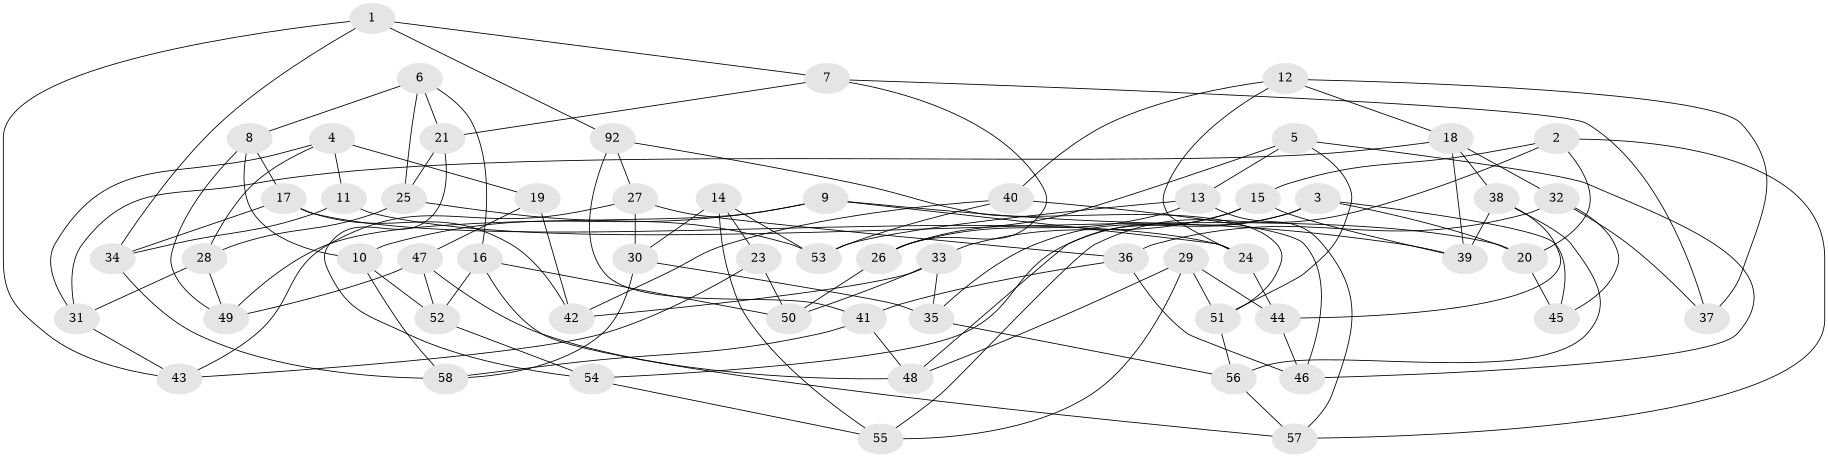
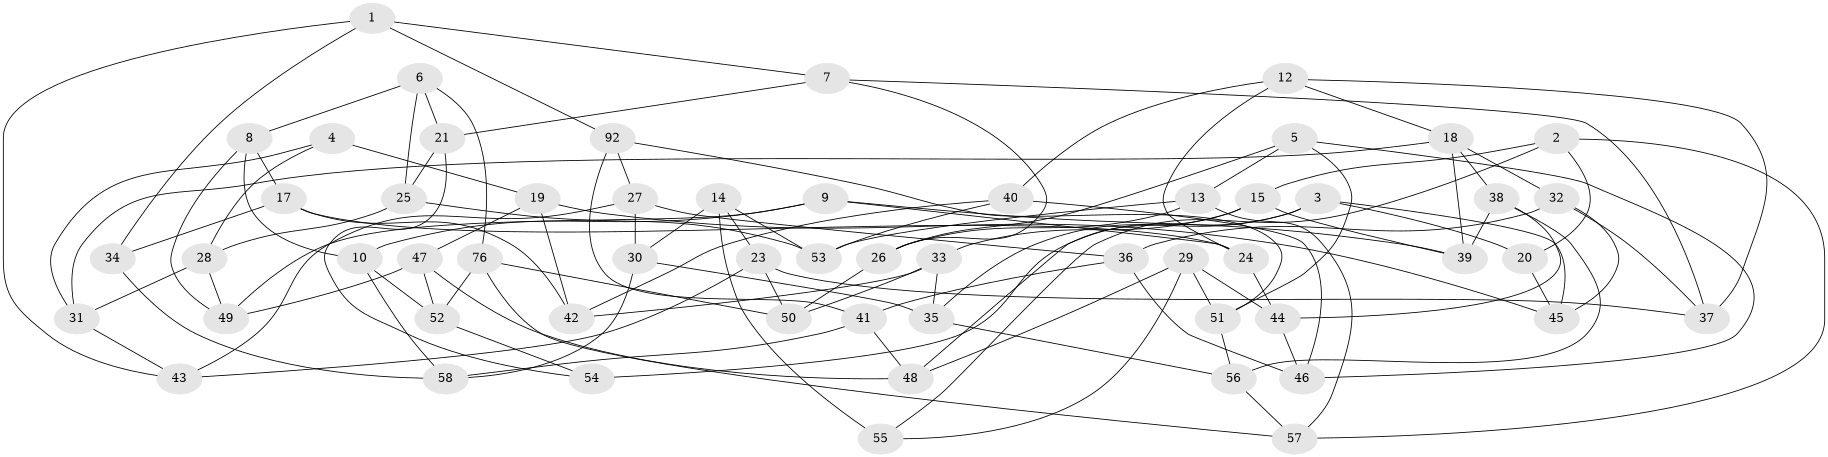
node "11": removed
edge "19" -- "45": added
node "16": label "16" -> "76"
edge "23" -- "37": added
edge "54" -- "55": removed
